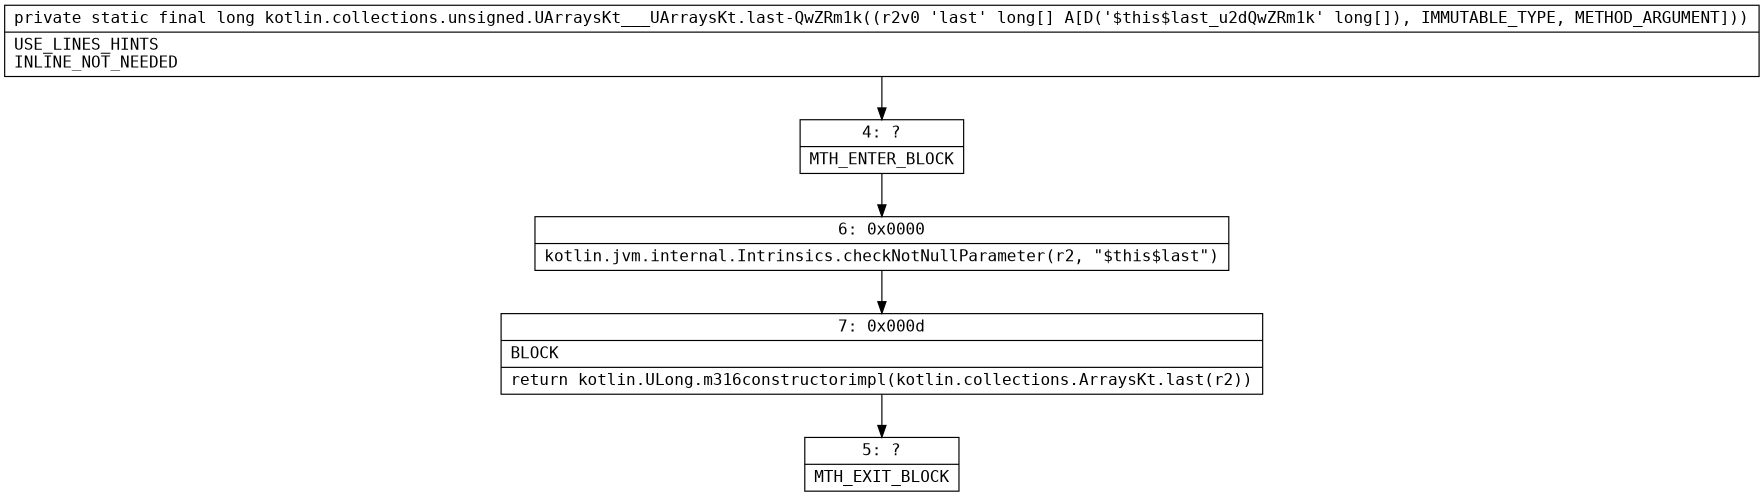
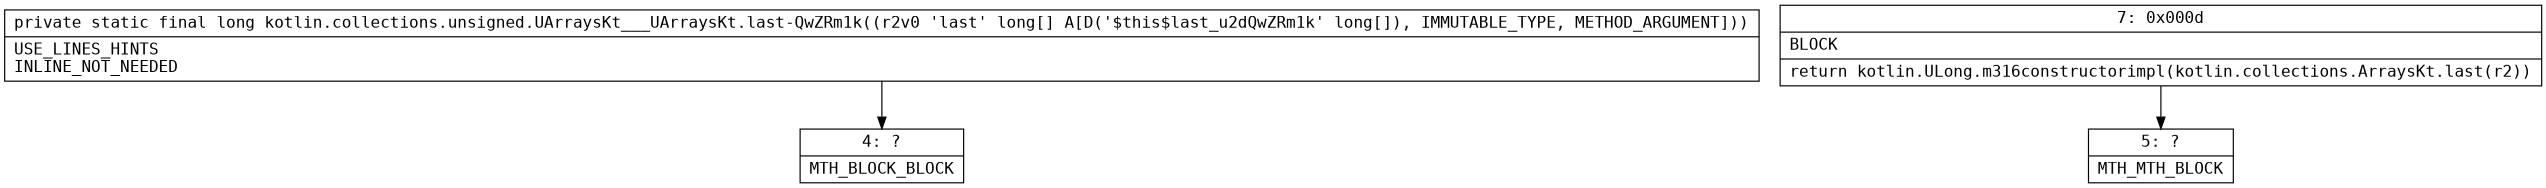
node "4: ?": text "MTH_ENTER_BLOCK" -> "MTH_BLOCK_BLOCK"
node "6: 0x0000": removed
node "5: ?": text "MTH_EXIT_BLOCK" -> "MTH_MTH_BLOCK"
